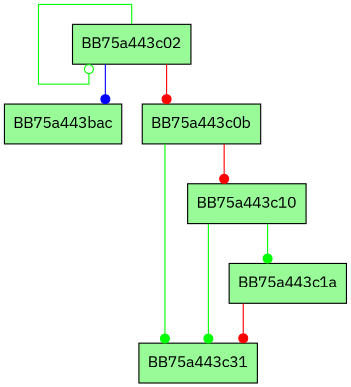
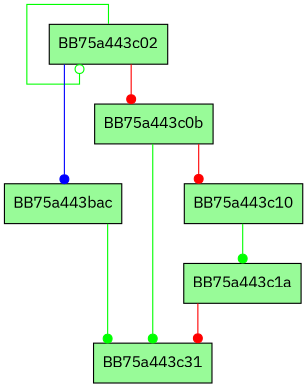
edge "BB75a443c10" -> "BB75a443c31": now "BB75a443bac" -> "BB75a443c31"
